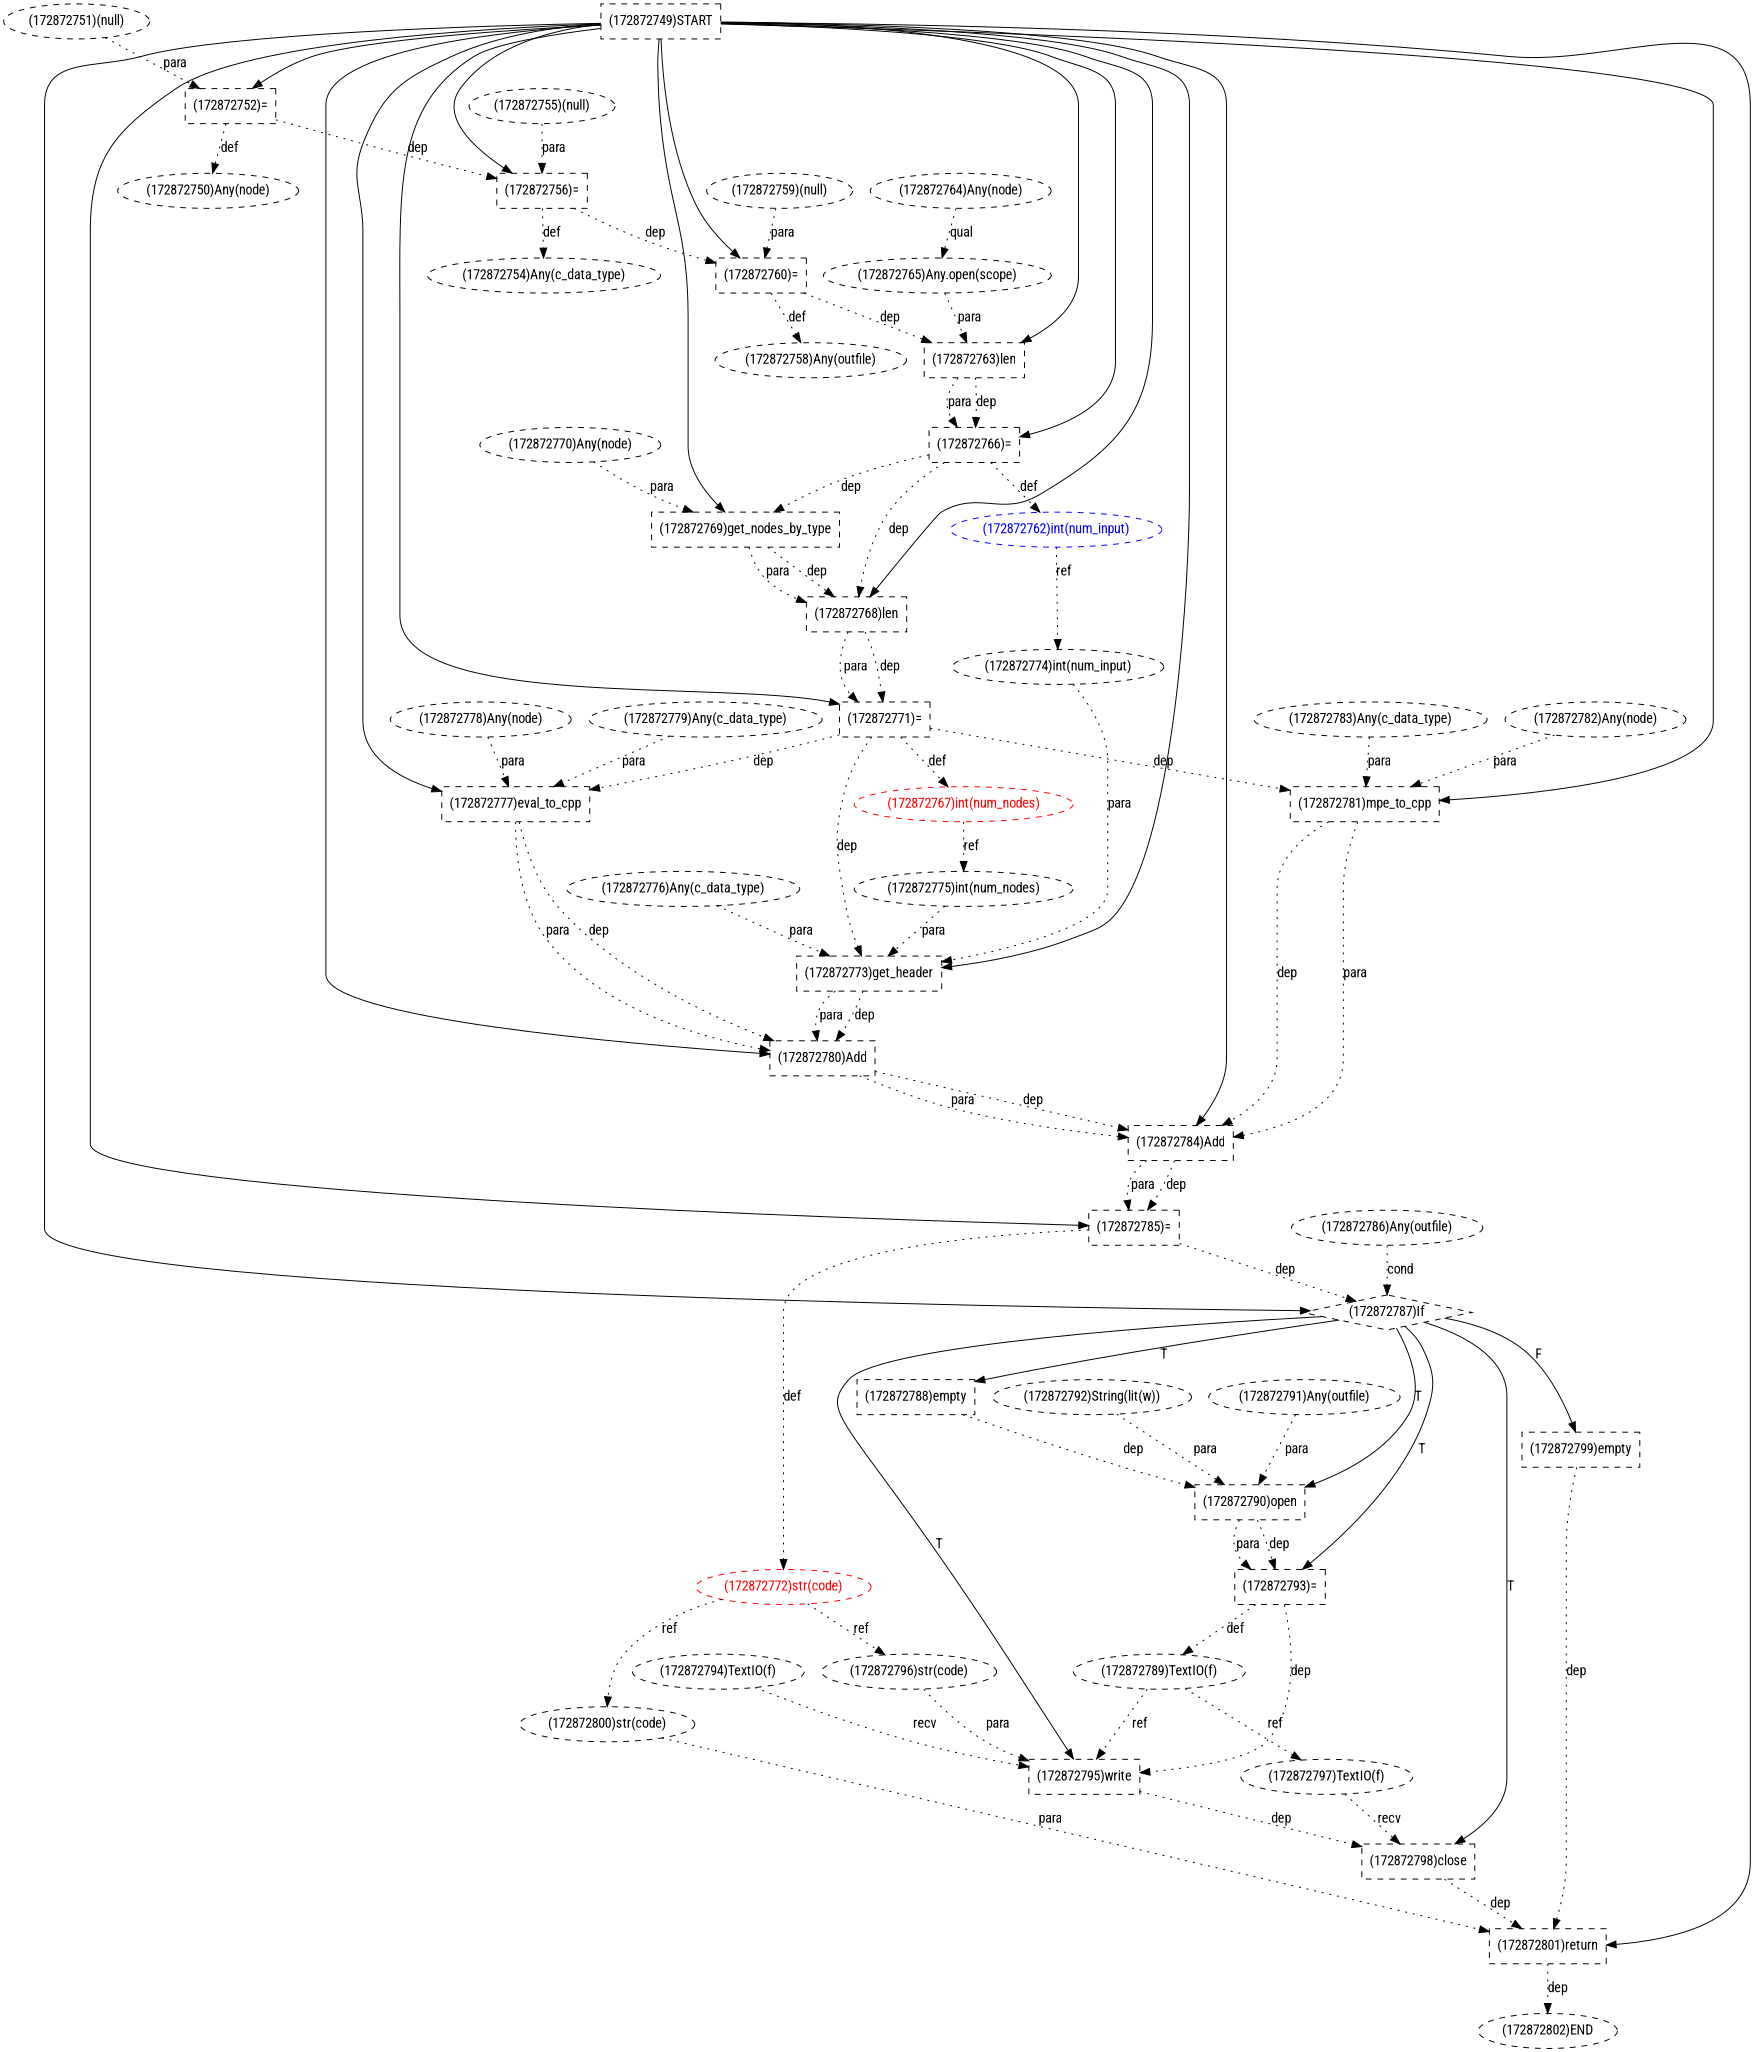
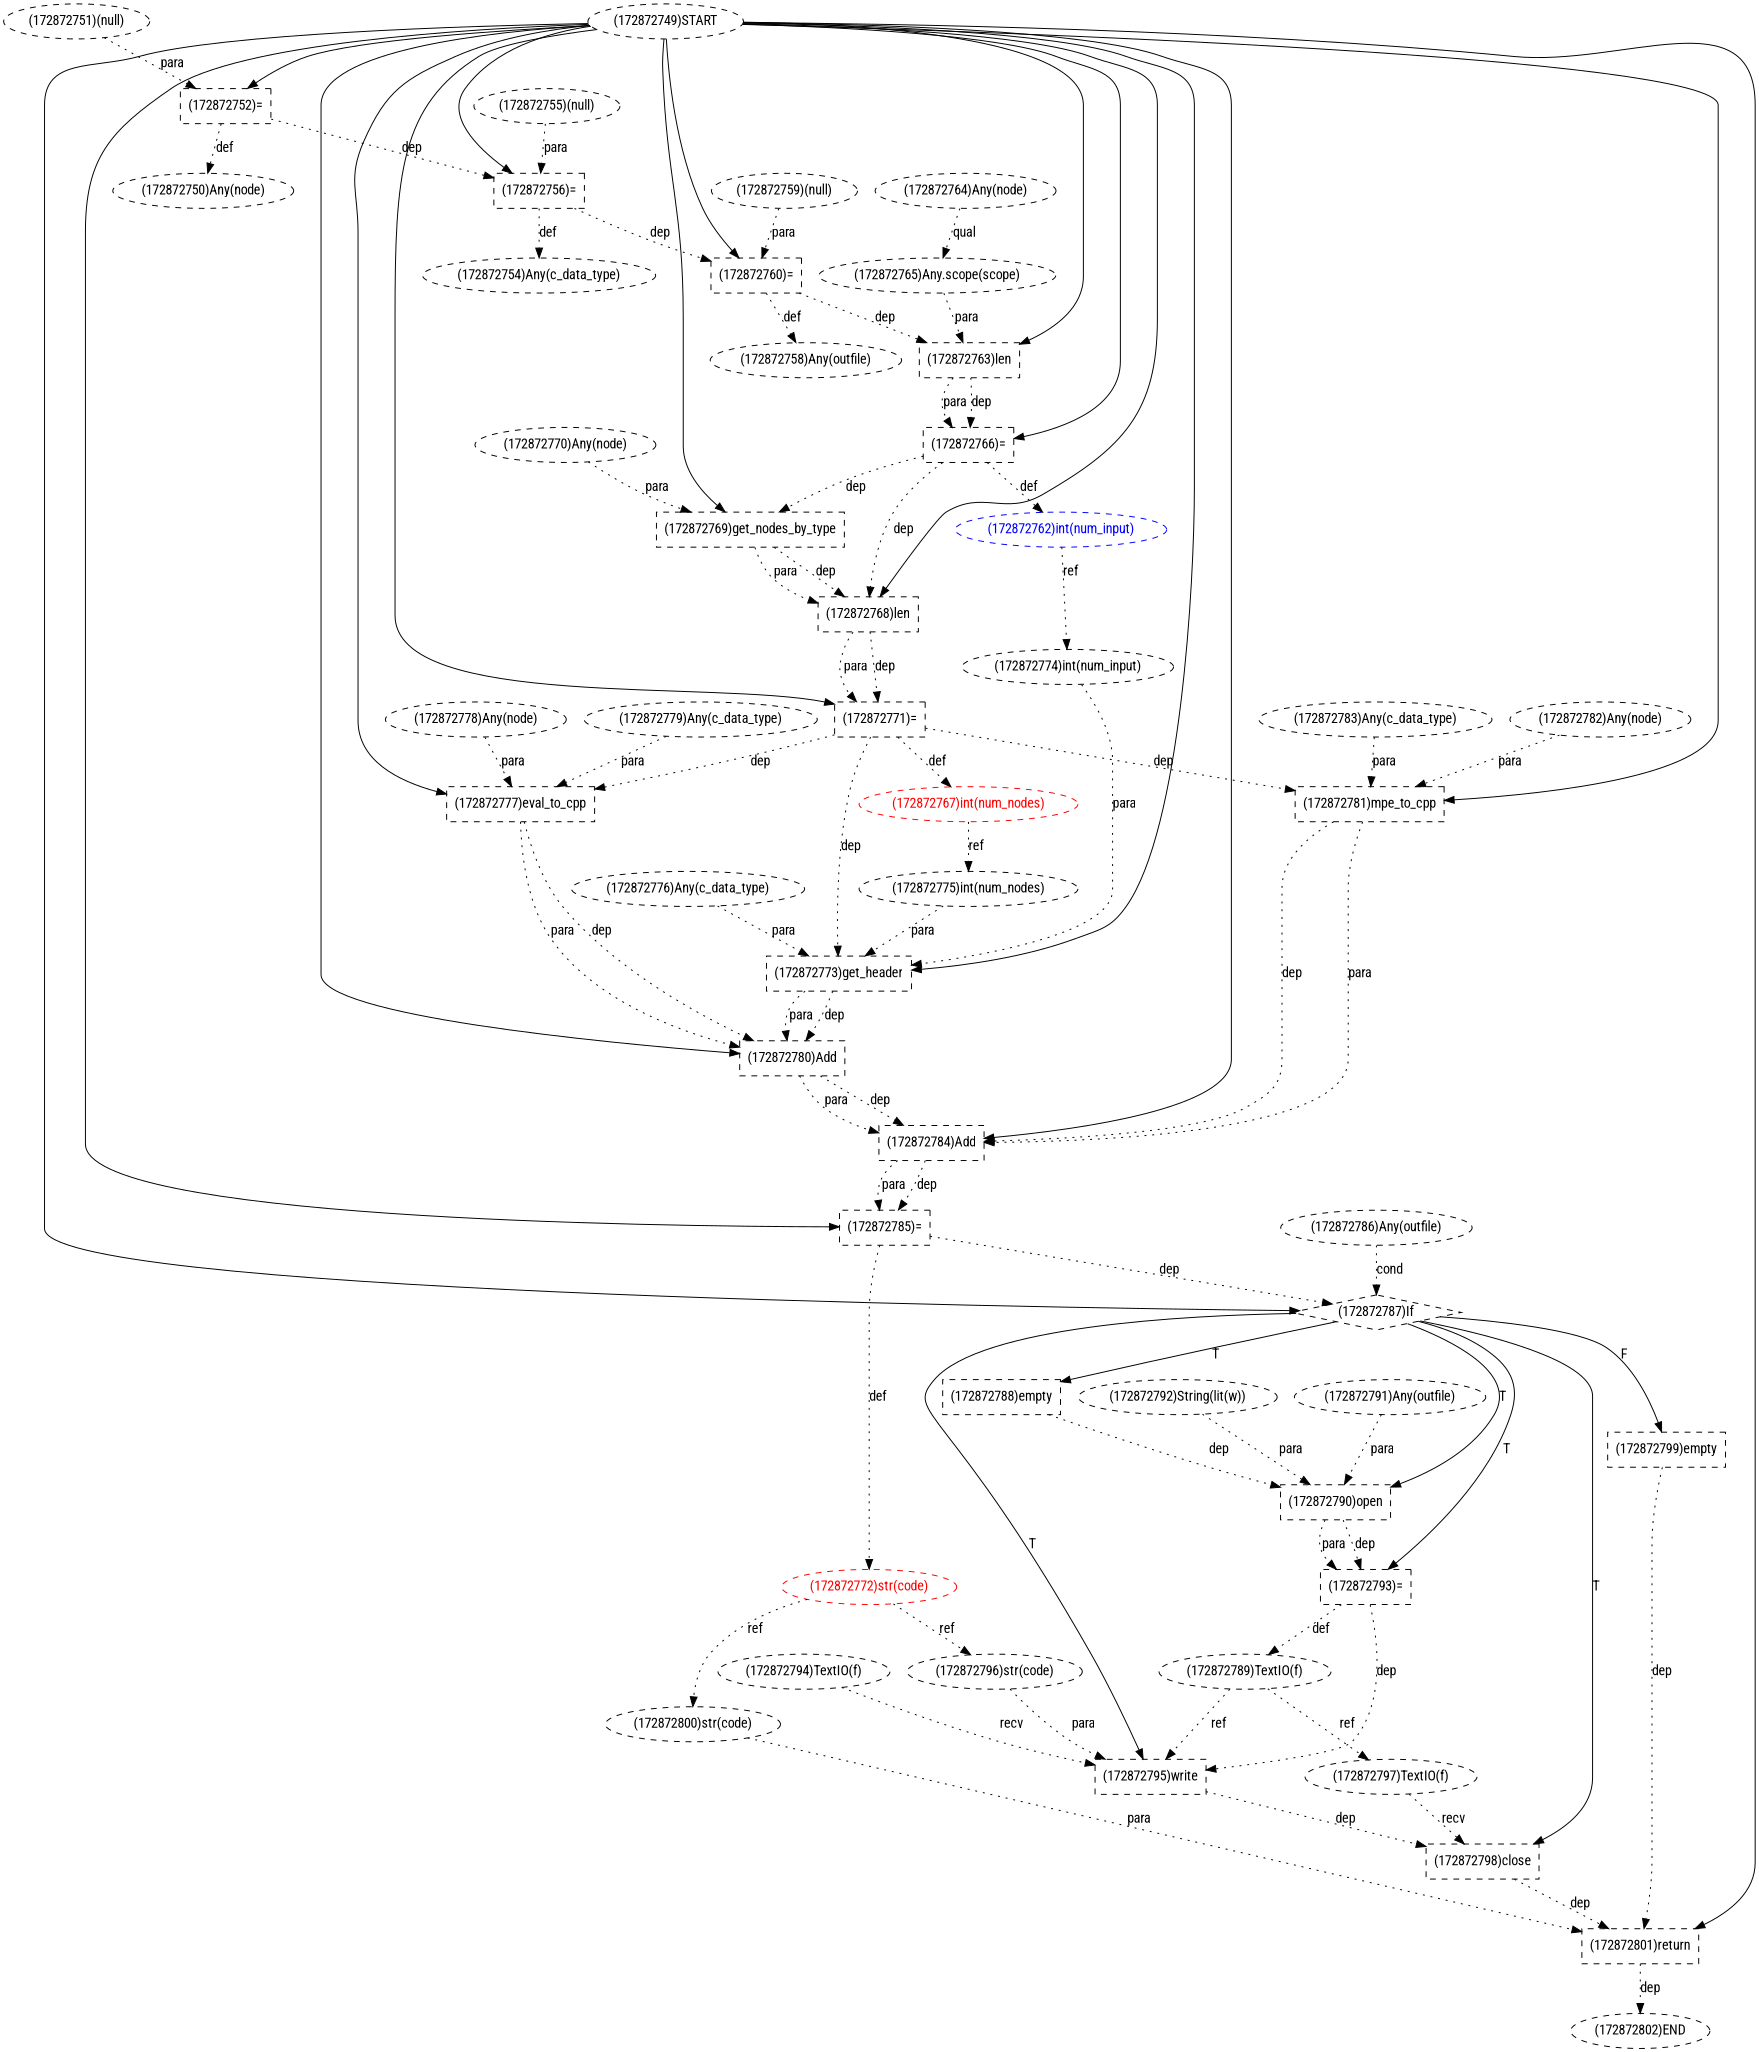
node "(172872749)START": shape box -> ellipse
node "(172872765)Any.open(scope)": label "(172872765)Any.open(scope)" -> "(172872765)Any.scope(scope)"
